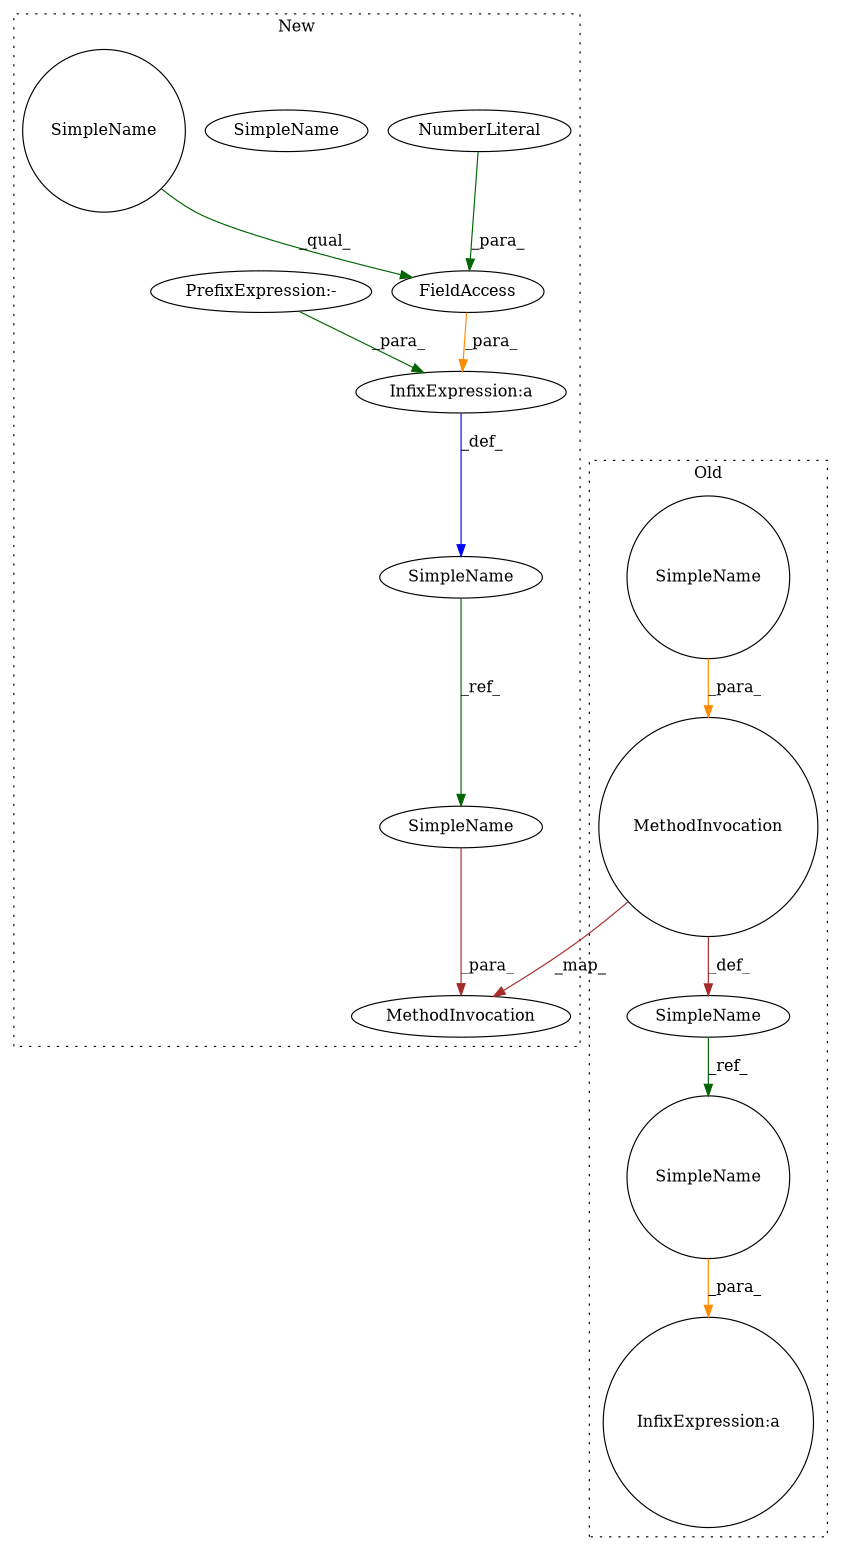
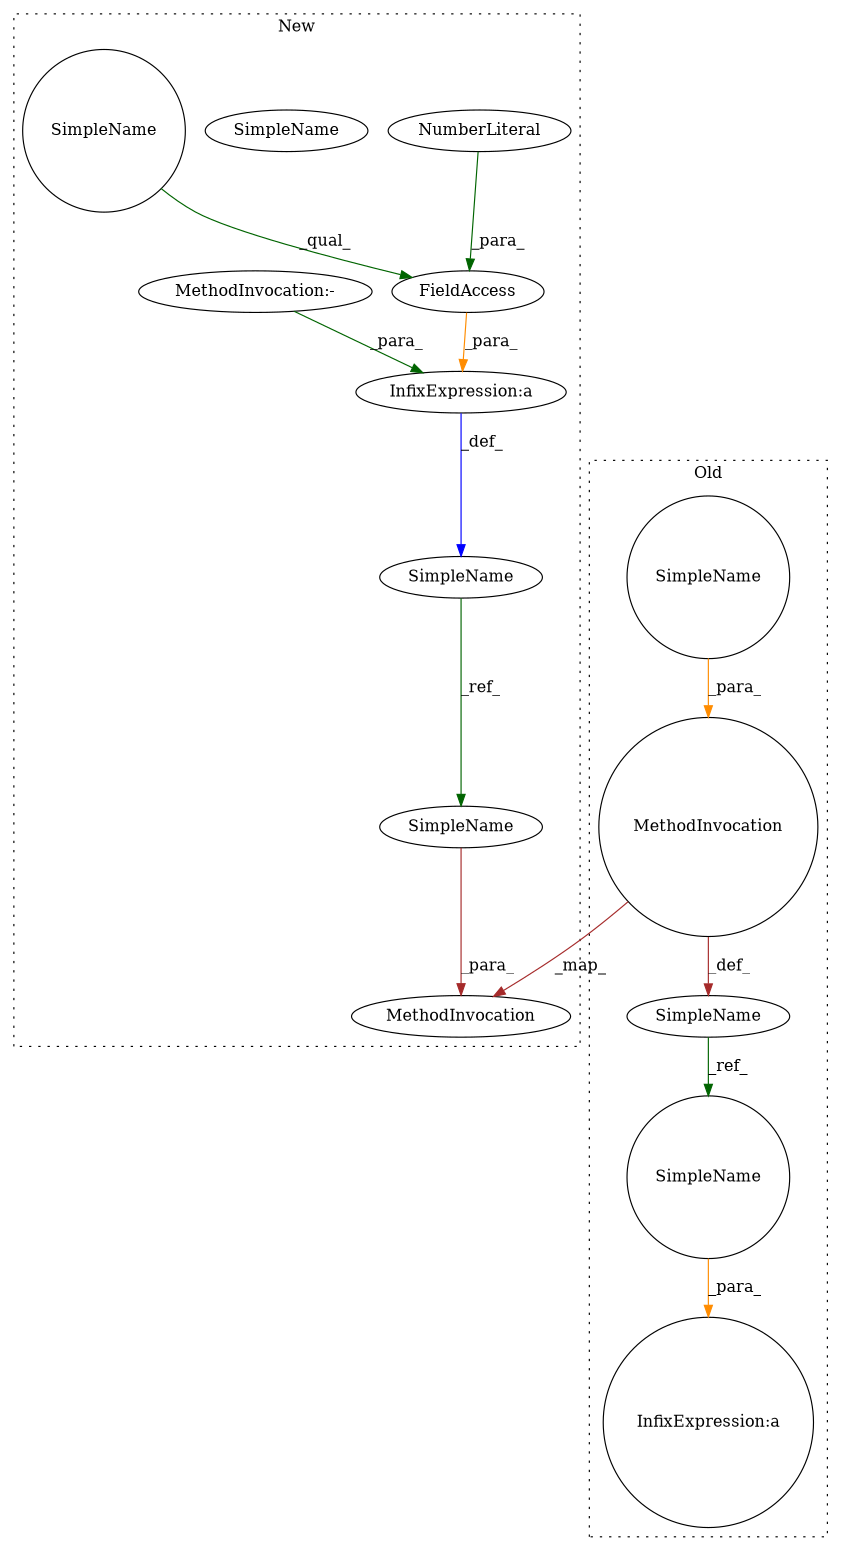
node "PrefixExpression:-": label "PrefixExpression:-" -> "MethodInvocation:-"
